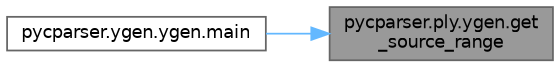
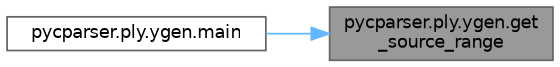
node "pycparser.ygen.ygen.main": label "pycparser.ygen.ygen.main" -> "pycparser.ply.ygen.main"
